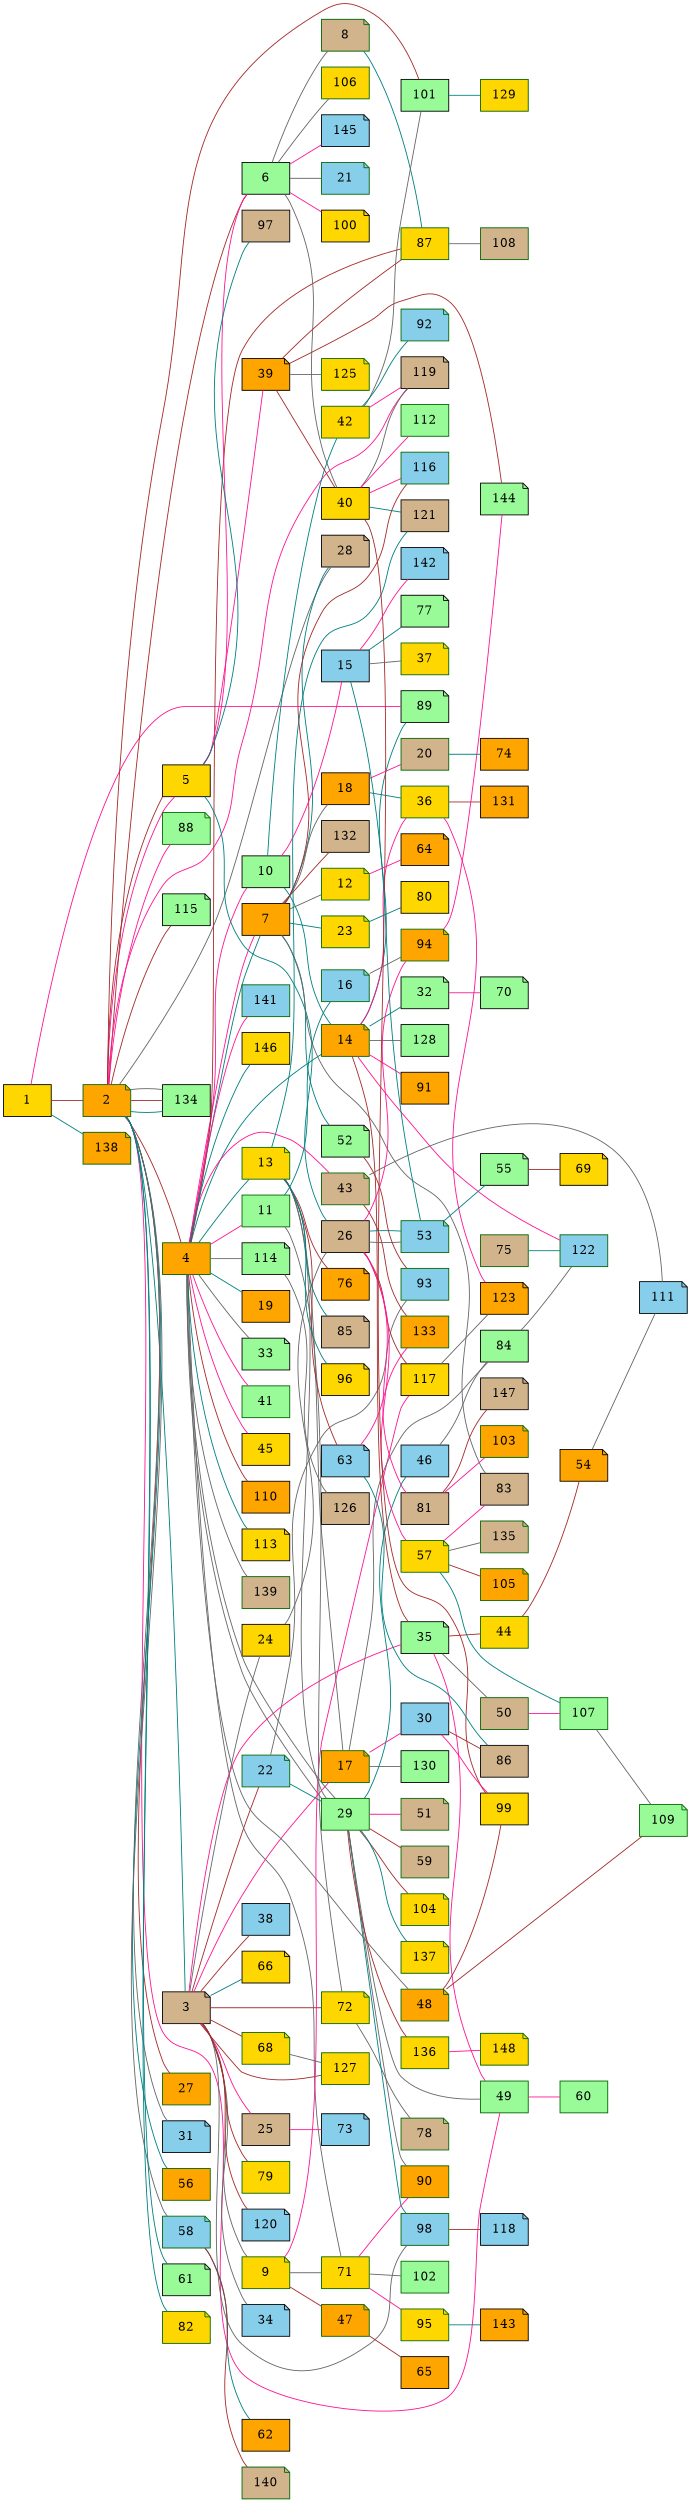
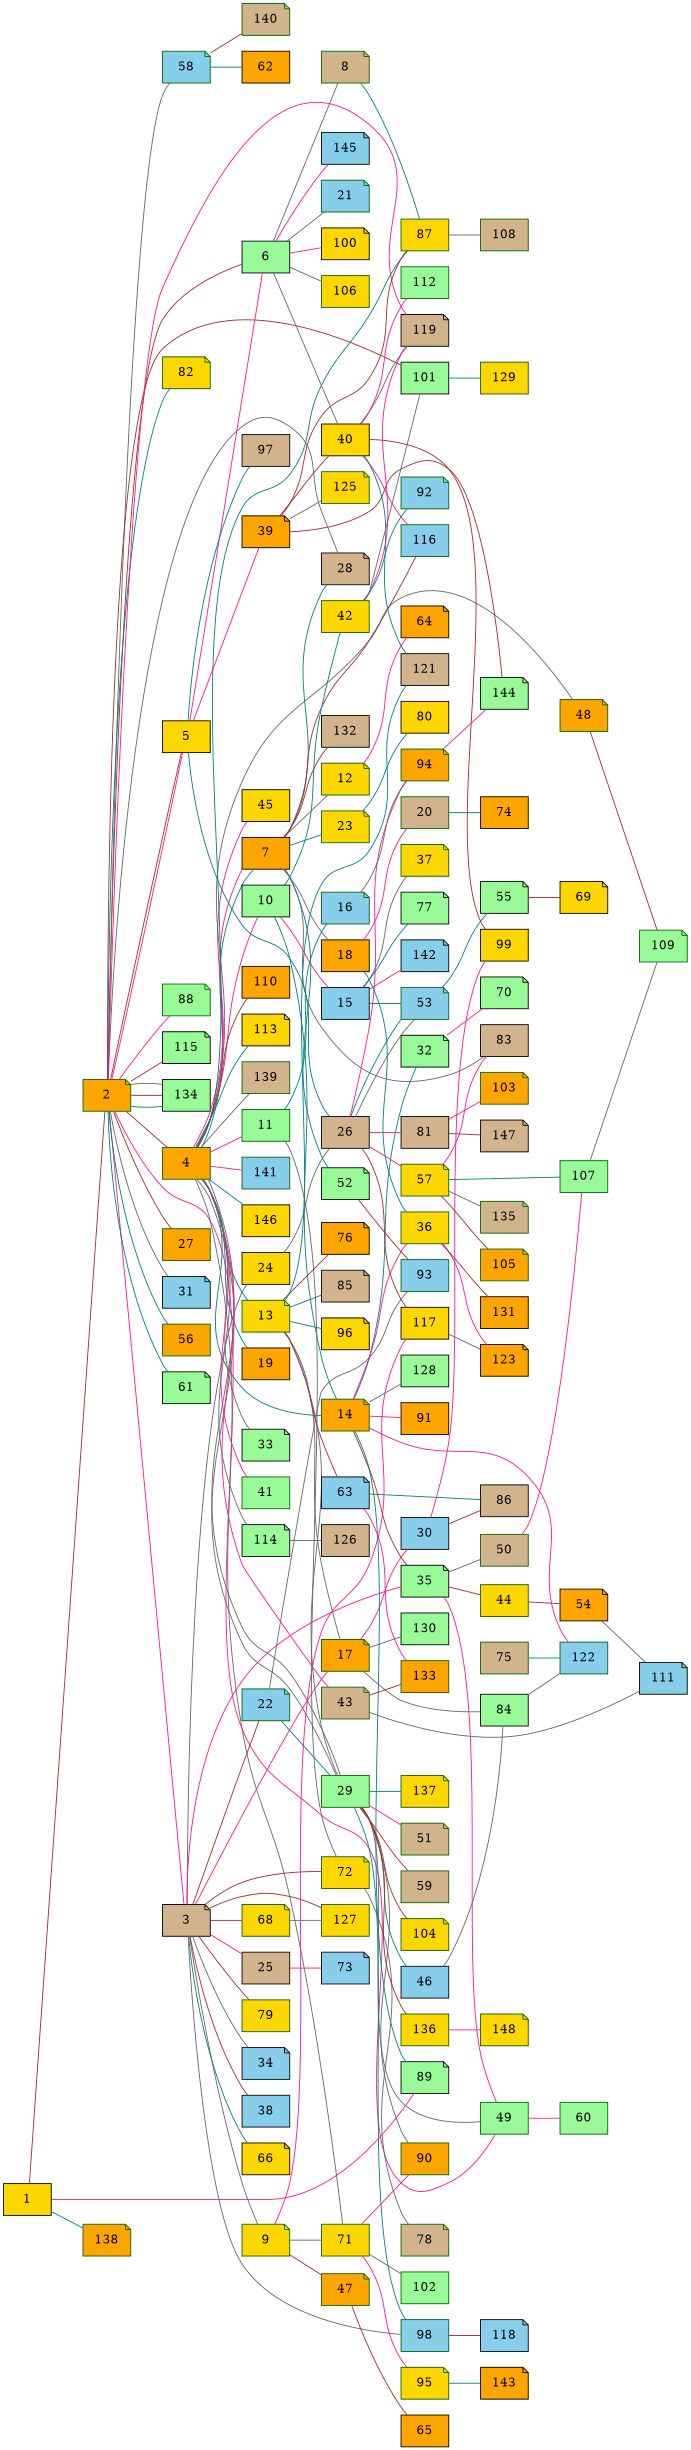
edge "87" -- "4": color brown -> teal
edge "2" -- "3": color teal -> deeppink
edge "99" -- "48": removed
node "120": removed
